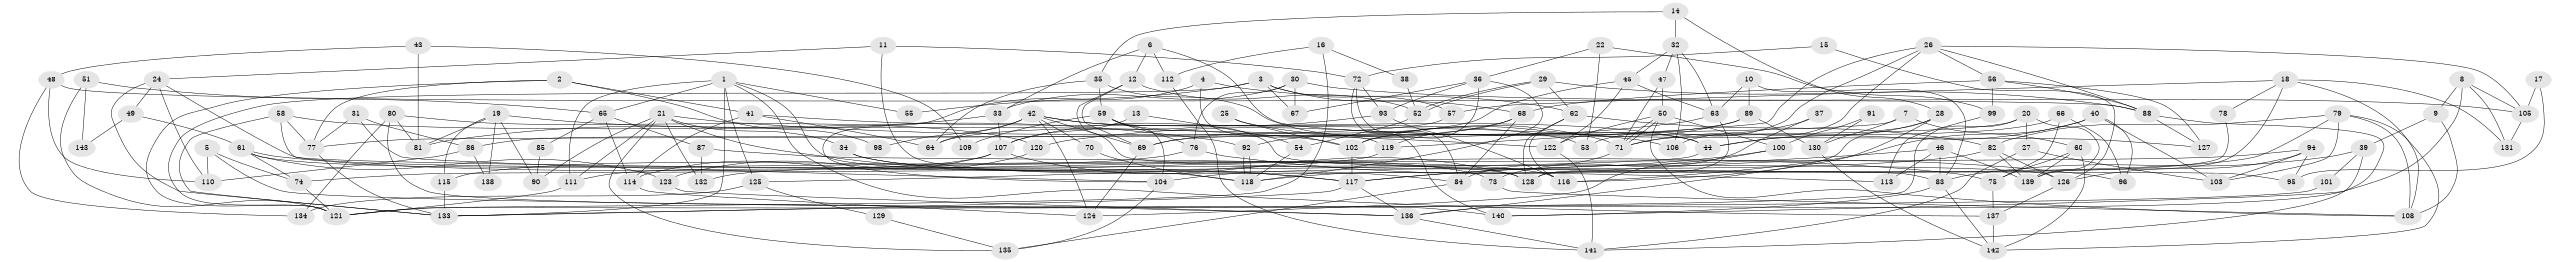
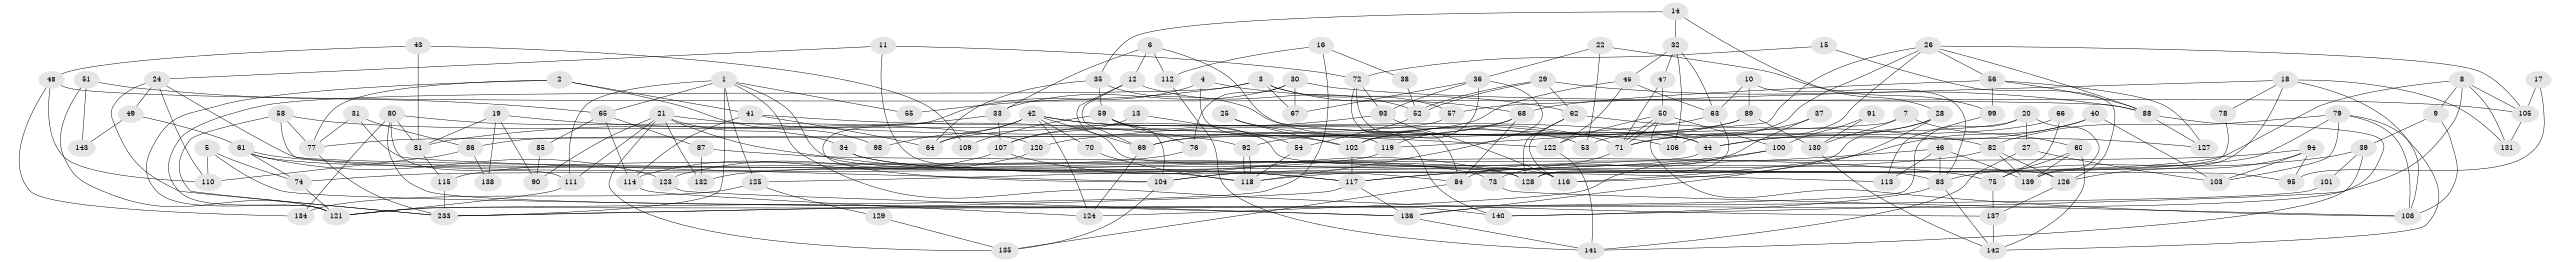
edge "19" -- "115": now "81" -- "115"
edge "107" -- "111": now "80" -- "111"
edge "8" -- "104": added
node "96": removed
node "133": label "133" -> "233"
